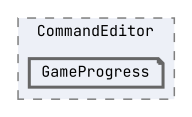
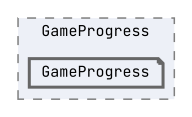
cluster "CommandEditor": label "CommandEditor" -> "GameProgress"
